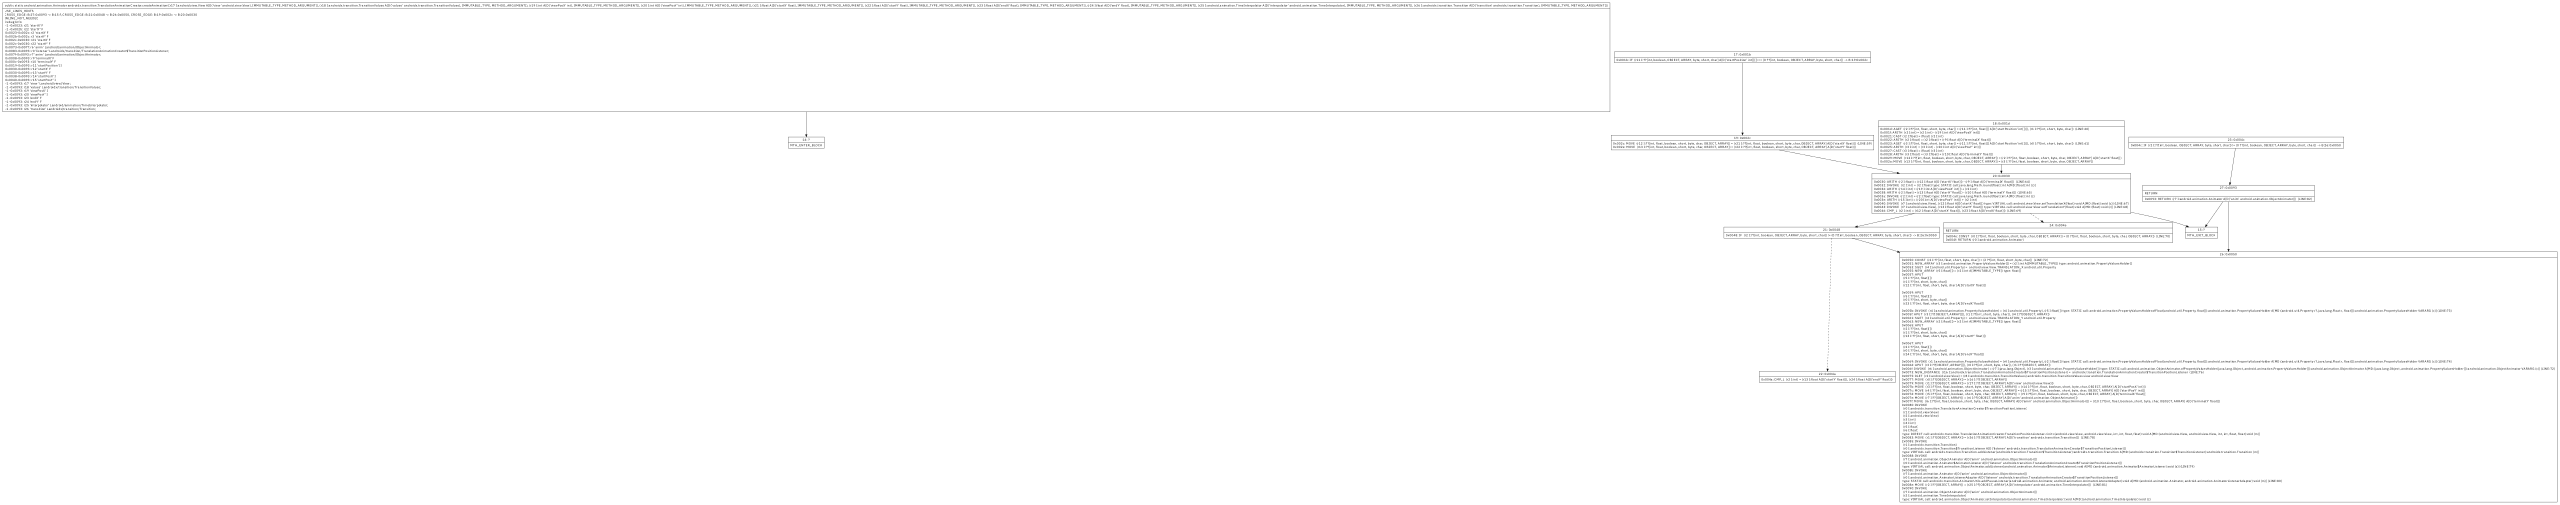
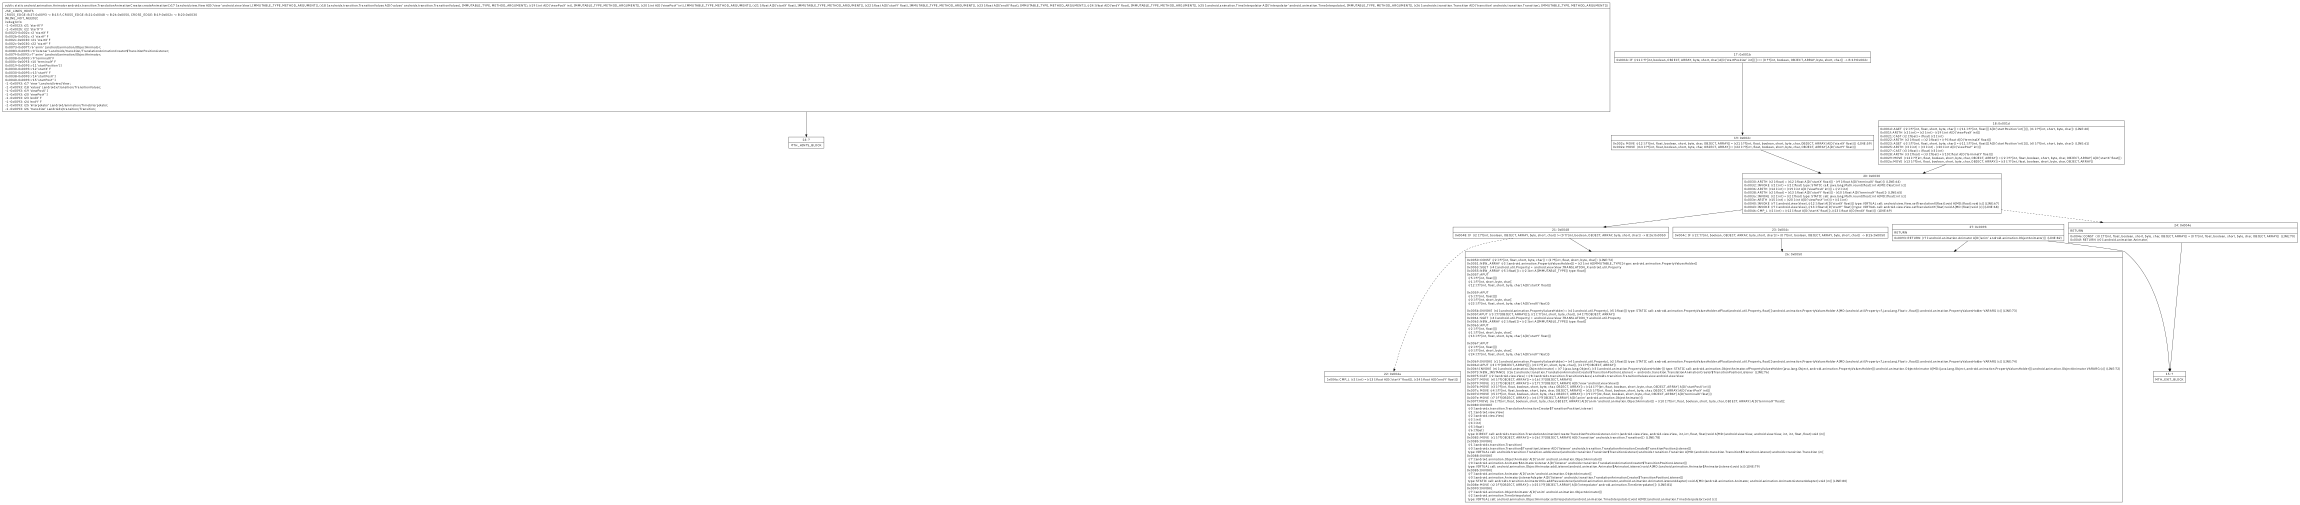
node "14: ?": text "MTH_ENTER_BLOCK" -> "MTH_HINTS_BLOCK"
edge "23: 0x004c" -> "27: 0x0093": now "23: 0x004c" -> "26: 0x0050"
edge "20: 0x0030" -> "15: ?": now "24: 0x004e" -> "15: ?"
